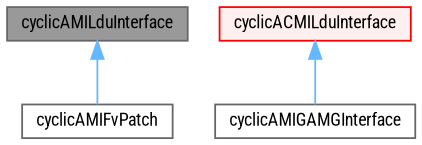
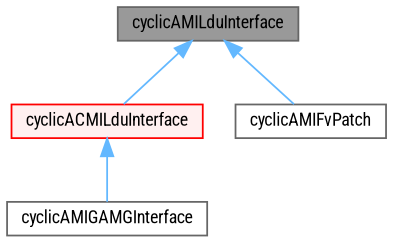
edge "cyclicACMILduInterface" -> "cyclicAMILduInterface": added
